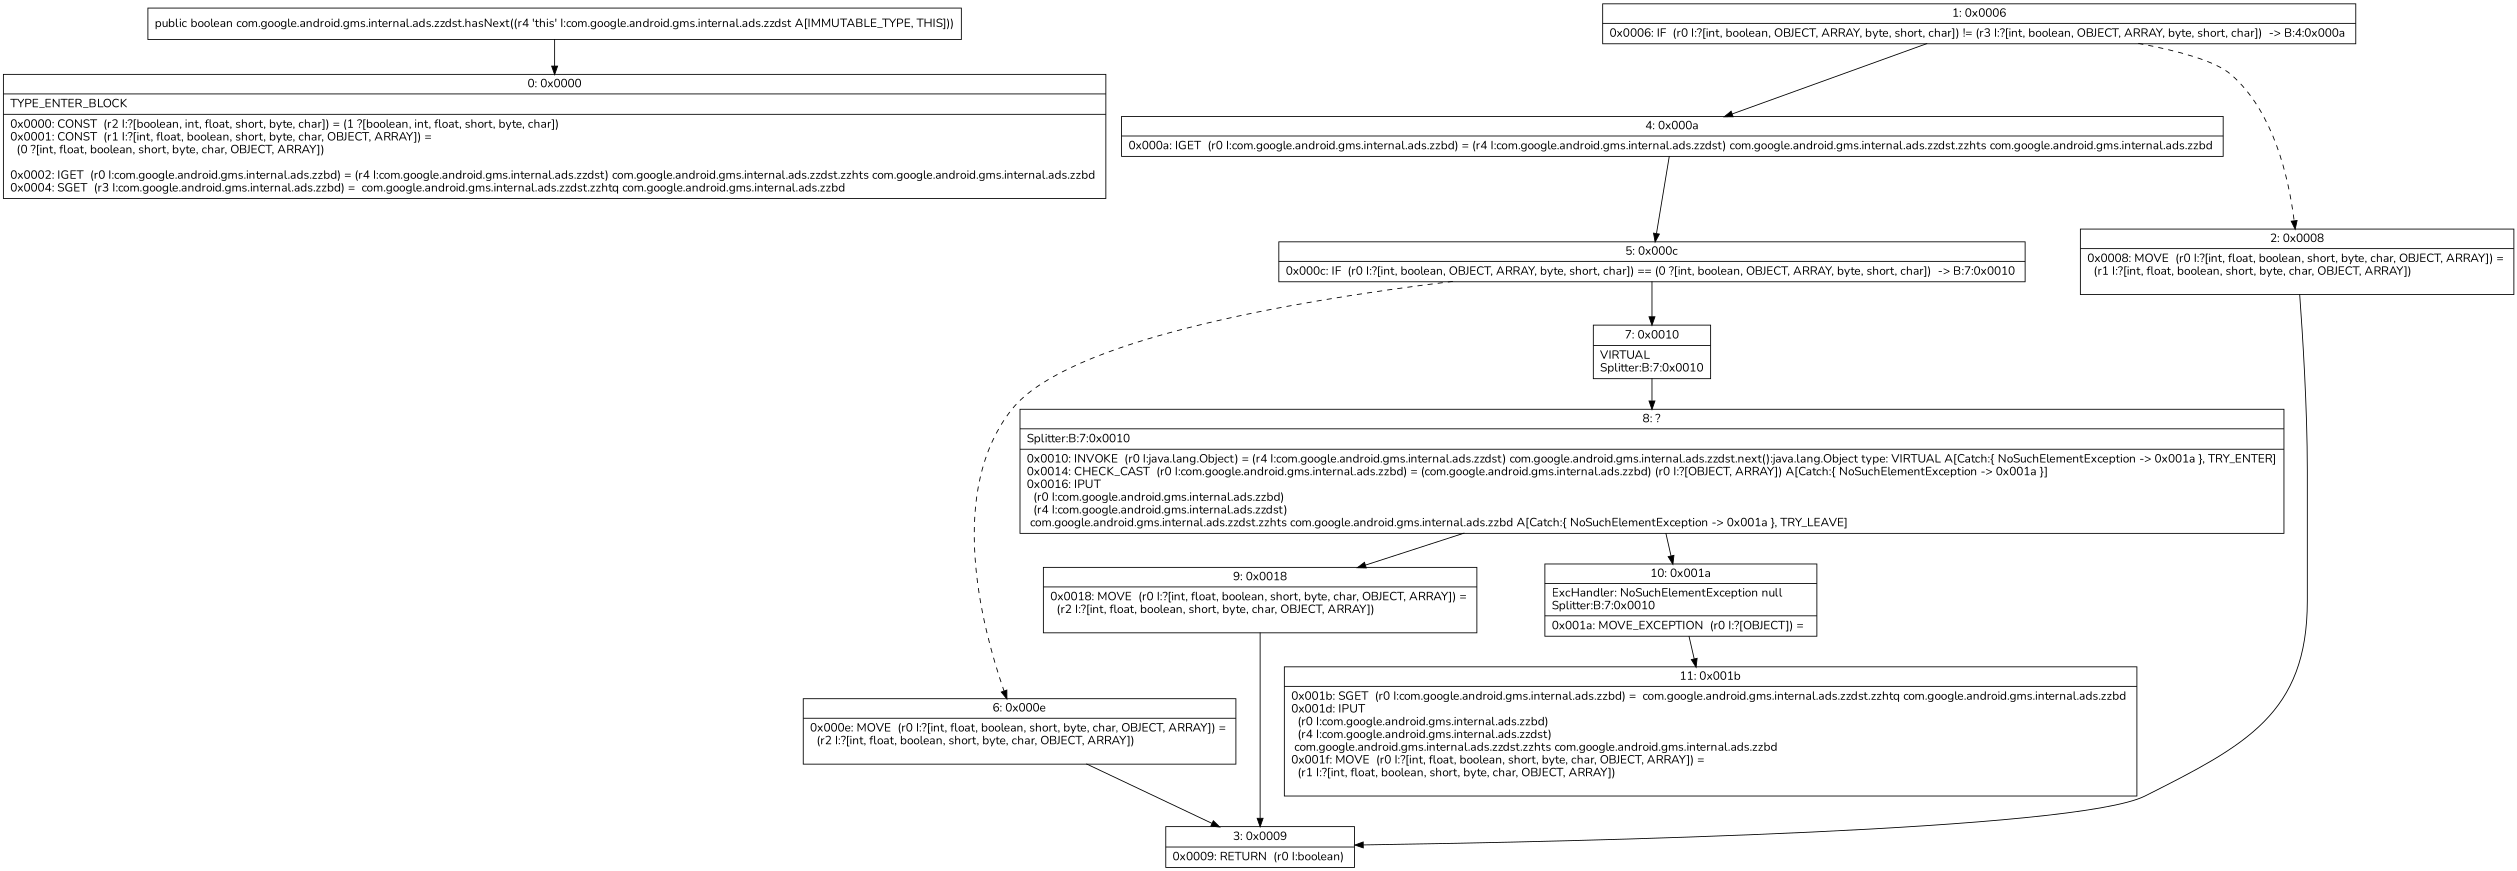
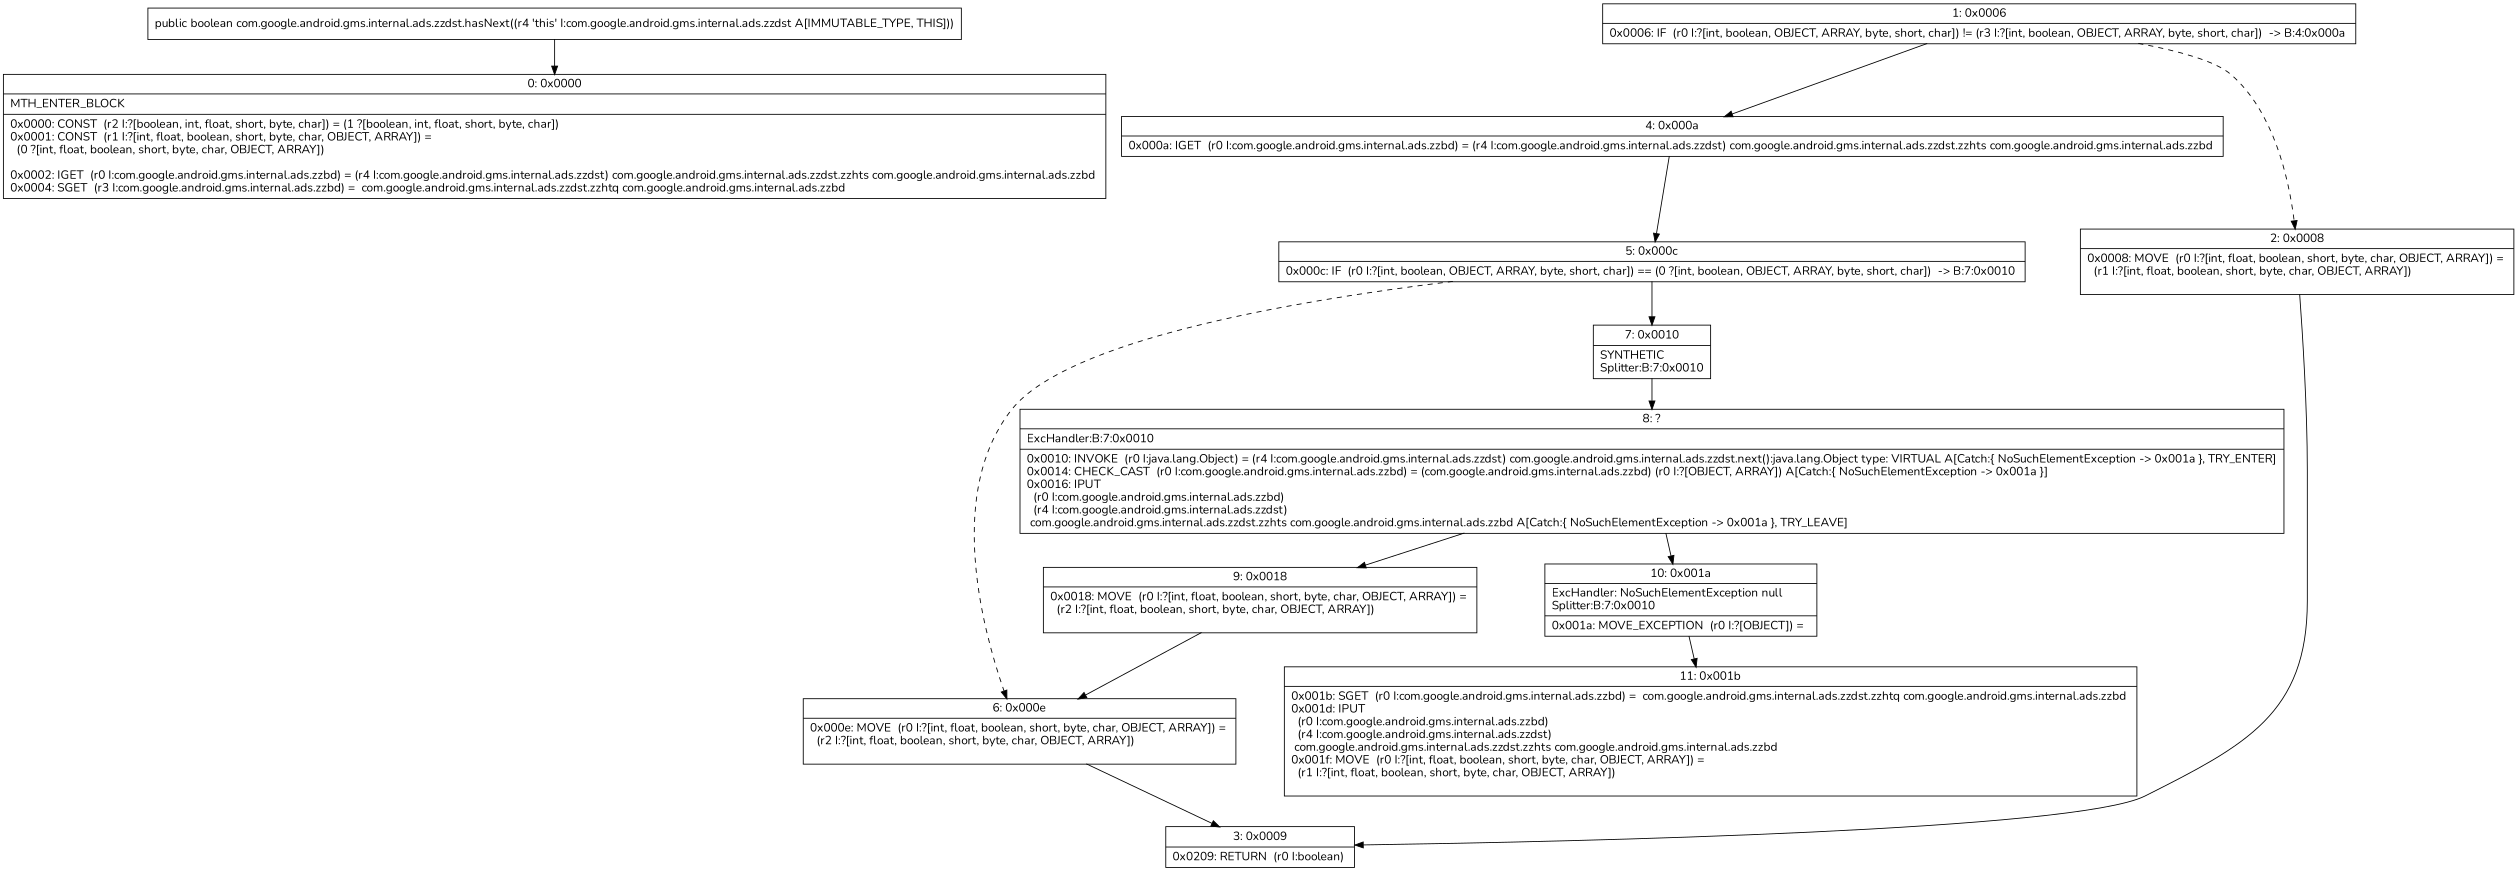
node "0: 0x0000": text "TYPE_ENTER_BLOCK" -> "MTH_ENTER_BLOCK"
node "7: 0x0010": text "VIRTUAL" -> "SYNTHETIC"
node "8: ?": text "Splitter:B:7:0x0010" -> "ExcHandler:B:7:0x0010"
edge "9: 0x0018" -> "3: 0x0009": now "9: 0x0018" -> "6: 0x000e"
node "3: 0x0009": text "0x0009: RETURN  (r0 I:boolean)" -> "0x0209: RETURN  (r0 I:boolean)"
